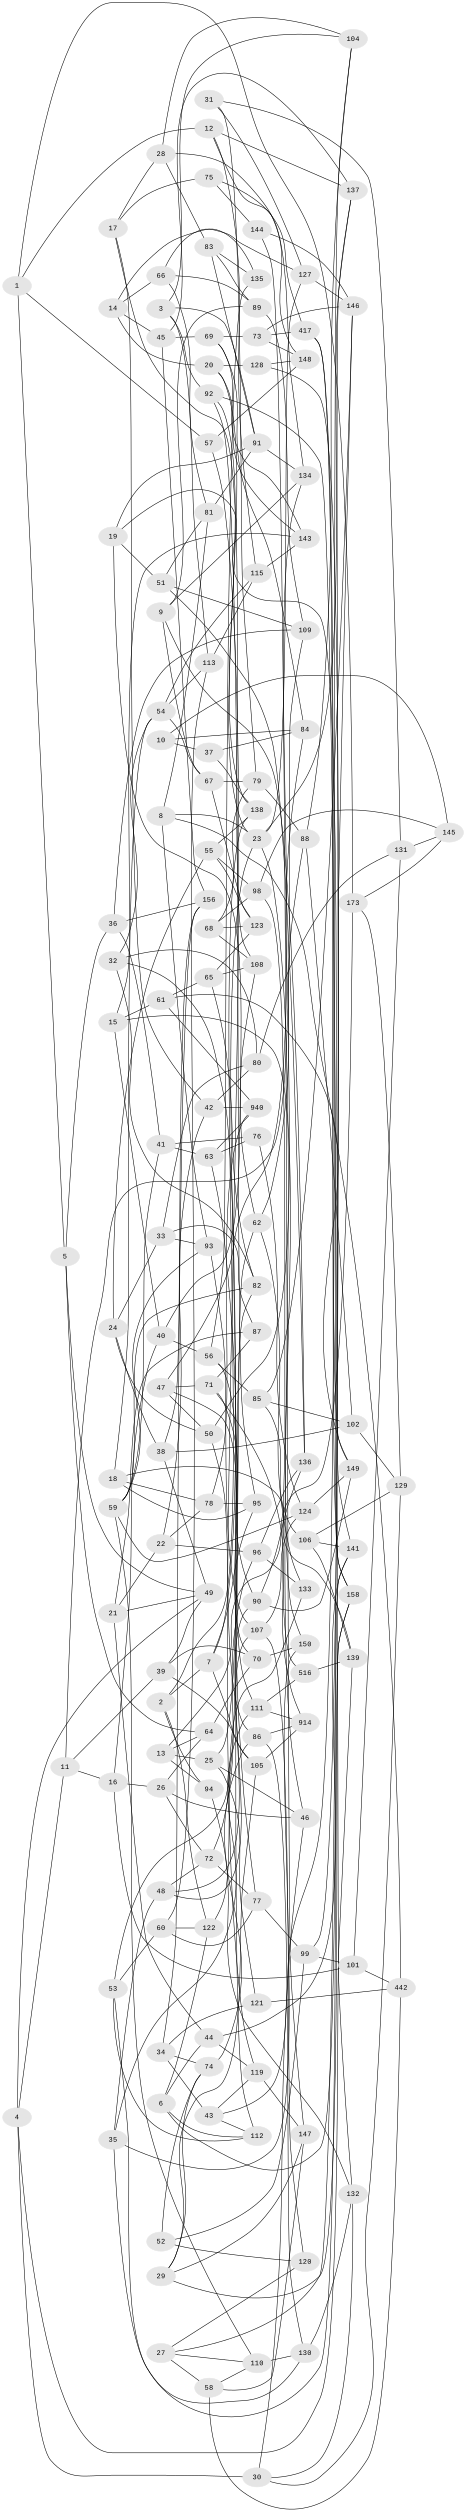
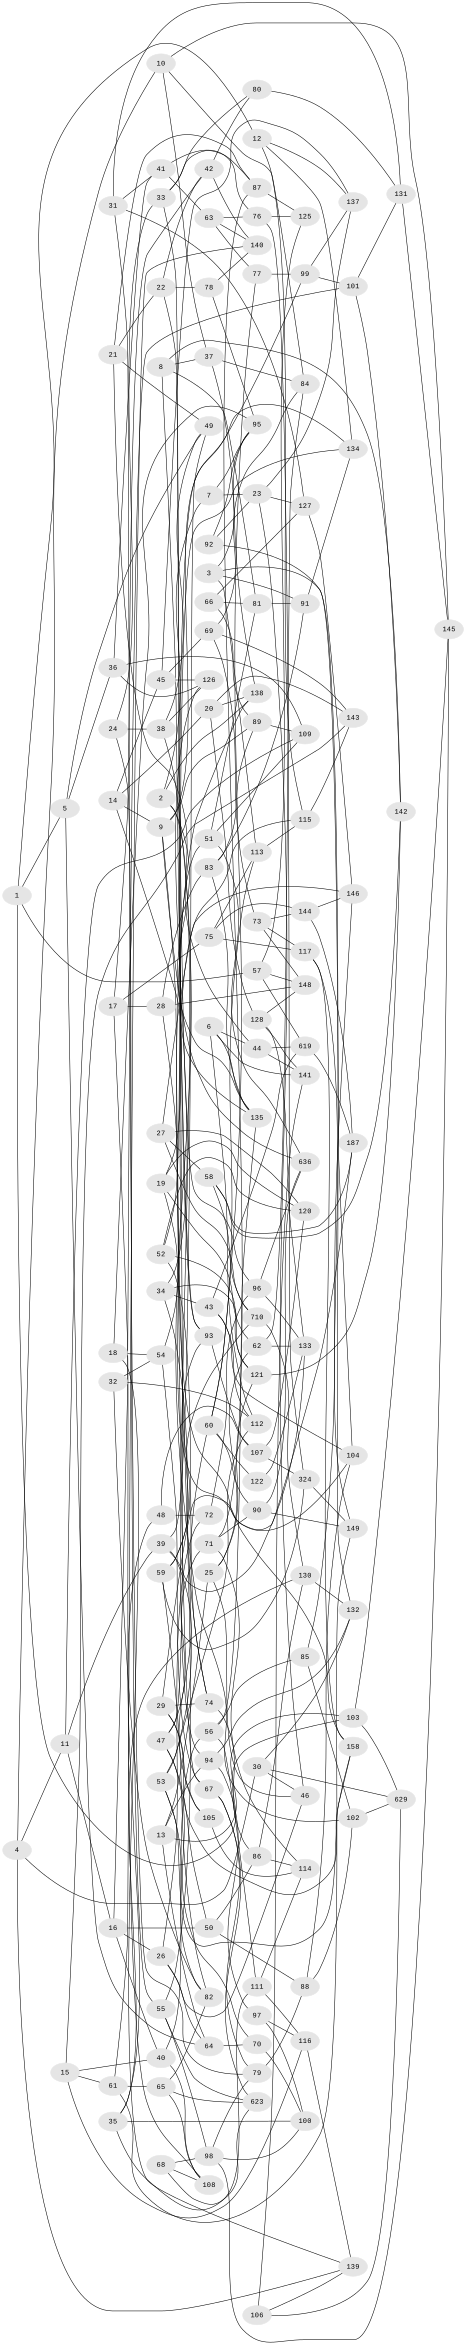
node "125": added
edge "66" -- "14": now "9" -- "14"
edge "146" -- "73": now "144" -- "73"
node "417": label "417" -> "117"
edge "3" -- "92": now "3" -- "95"
edge "91" -- "19": now "120" -- "19"
edge "113" -- "54": now "113" -- "75"
edge "8" -- "23": now "8" -- "37"
edge "79" -- "68": now "79" -- "98"
node "156": label "156" -> "126"
node "173": label "173" -> "103"
node "123": label "123" -> "623"
edge "32" -- "80": removed
node "940": label "940" -> "140"
edge "128" -- "133": added
edge "52" -- "121": added
edge "41" -- "59": now "41" -- "31"
edge "24" -- "50": now "16" -- "50"
node "136": label "136" -> "636"
edge "85" -- "106": removed
node "129": label "129" -> "629"
edge "18" -- "78": removed
node "124": label "124" -> "324"
node "150": label "150" -> "100"
edge "70" -- "39": now "133" -- "39"
node "516": label "516" -> "116"
edge "7" -- "105": removed
node "914": label "914" -> "114"
edge "90" -- "48": now "90" -- "60"
edge "2" -- "122": now "2" -- "135"
edge "49" -- "4": now "10" -- "4"
edge "72" -- "77": removed
node "442": label "442" -> "142"
node "97": added
edge "122" -- "6": now "135" -- "6"
node "119": label "119" -> "619"
node "147": label "147" -> "187"
node "110": label "110" -> "710"
